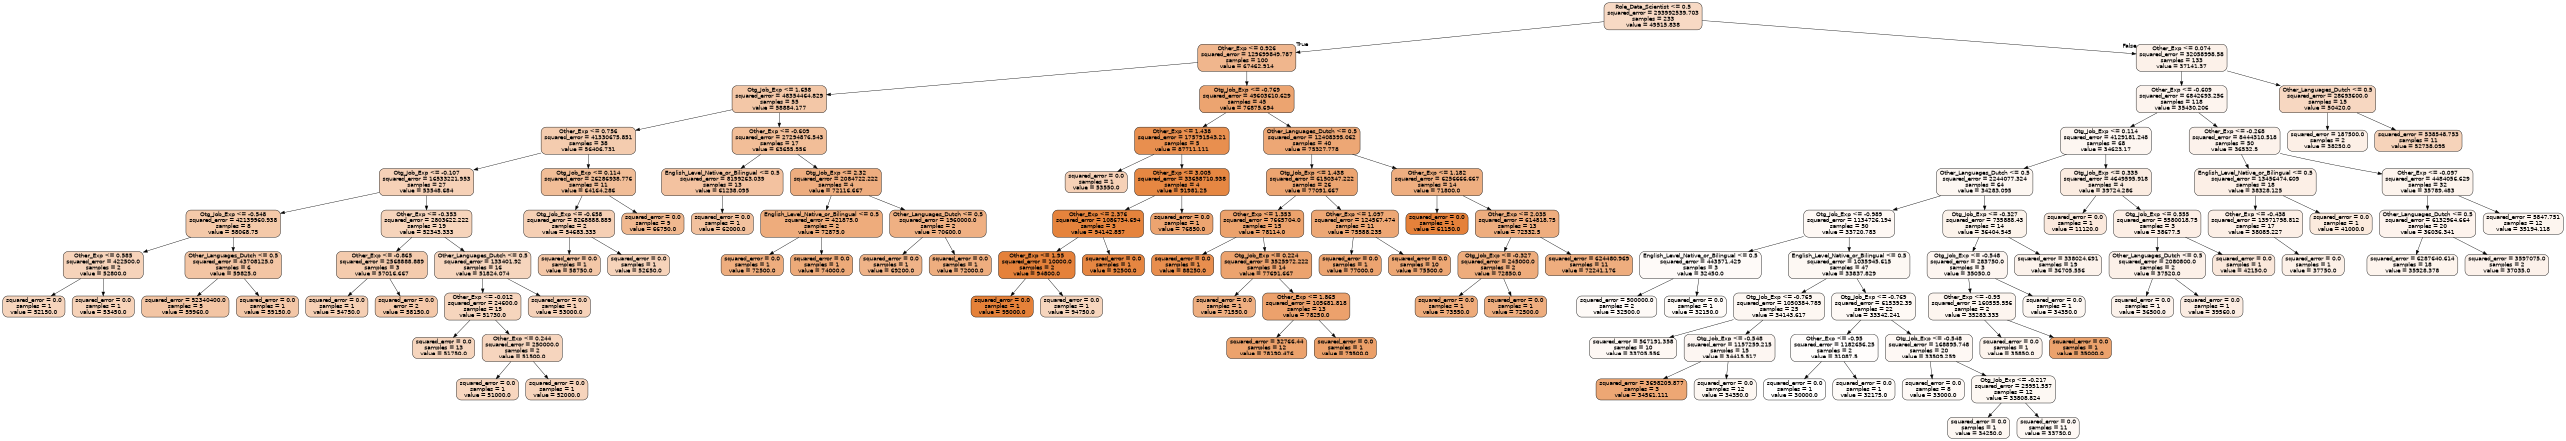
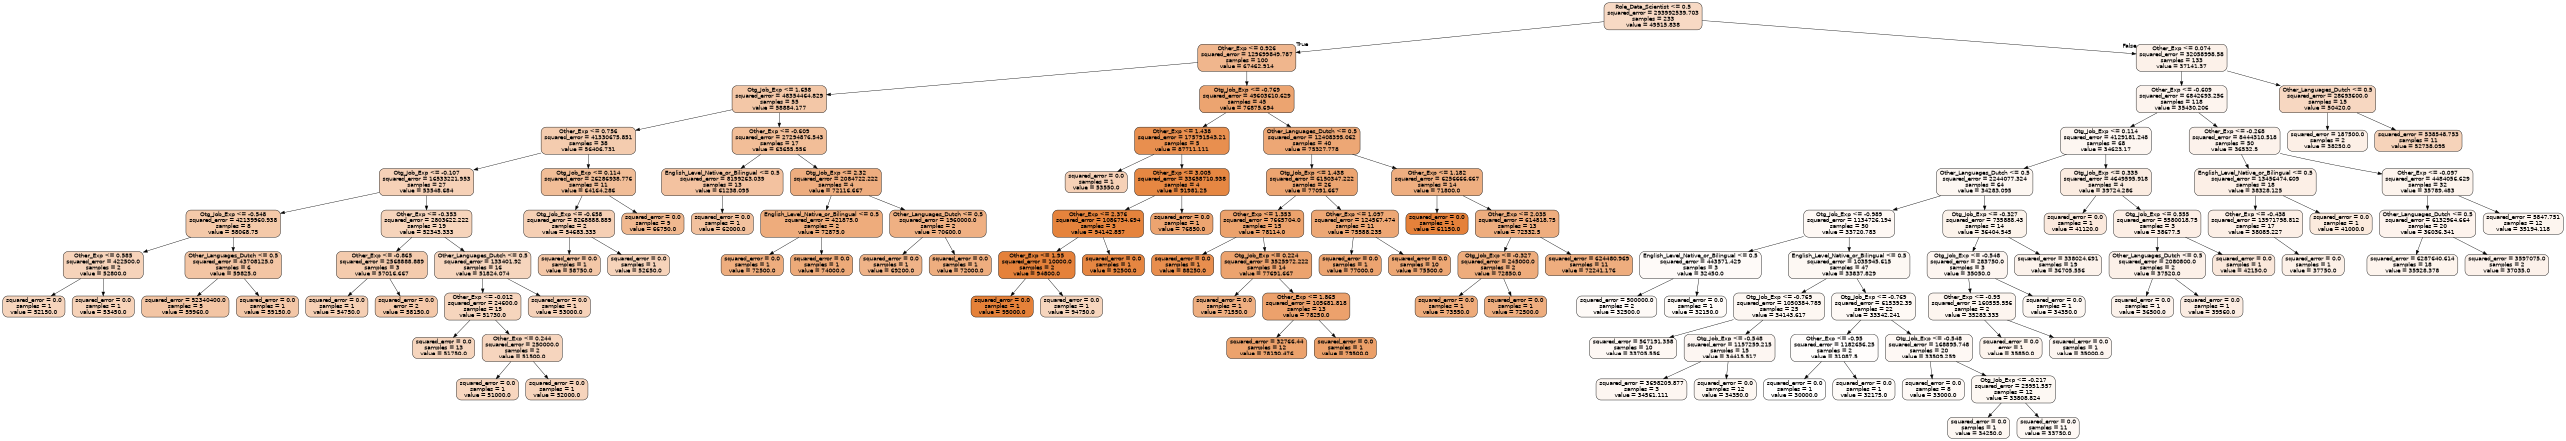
node "squared_error = 0.0 samples = 1 value = 11120.0": label "squared_error = 0.0 samples = 1 value = 11120.0" -> "squared_error = 0.0 samples = 1 value = 41120.0"
node "squared_error = 0.0 samples = 1 value = 35850.0": label "squared_error = 0.0 samples = 1 value = 35850.0" -> "squared_error = 0.0 error = 1 value = 35850.0"
node "squared_error = 0.0 samples = 1 value = 35000.0": fillcolor #eca26c -> #fdf5f0
node "squared_error = 3698209.877 samples = 3 value = 34561.111": fillcolor #eda774 -> #fdf6f1
